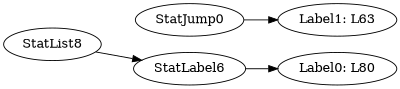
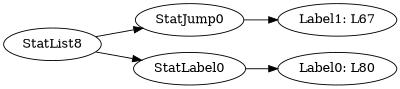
node "Label1: L63": label "Label1: L63" -> "Label1: L67"
edge "StatList8" -> "StatJump0": added
node "StatLabel6": label "StatLabel6" -> "StatLabel0"
